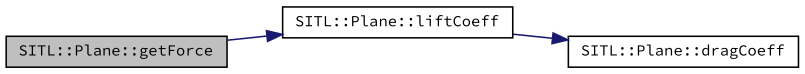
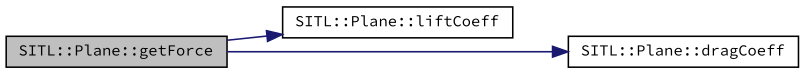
edge "SITL::Plane::liftCoeff" -> "SITL::Plane::dragCoeff": now "SITL::Plane::getForce" -> "SITL::Plane::dragCoeff"
